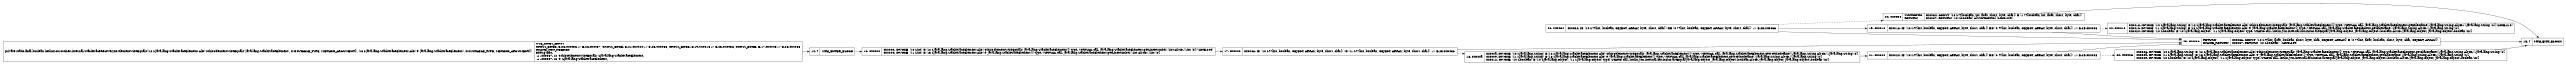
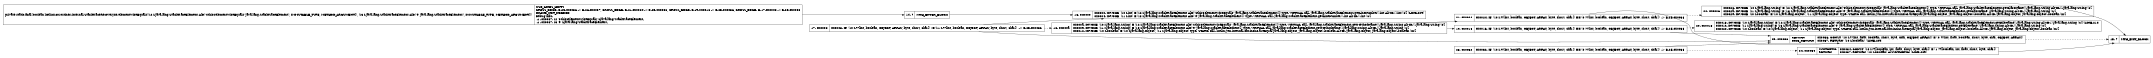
edge "23: 0x0032" -> "19: 0x0016": now "18: 0x000a" -> "19: 0x0016"
edge "25: 0x0036" -> "15: ?": style solid -> dashed
node "25: 0x0036": text "INLINE_RETURN" -> "ORIG_RETURN"
edge "16: 0x0000" -> "17: 0x0008": reversed
